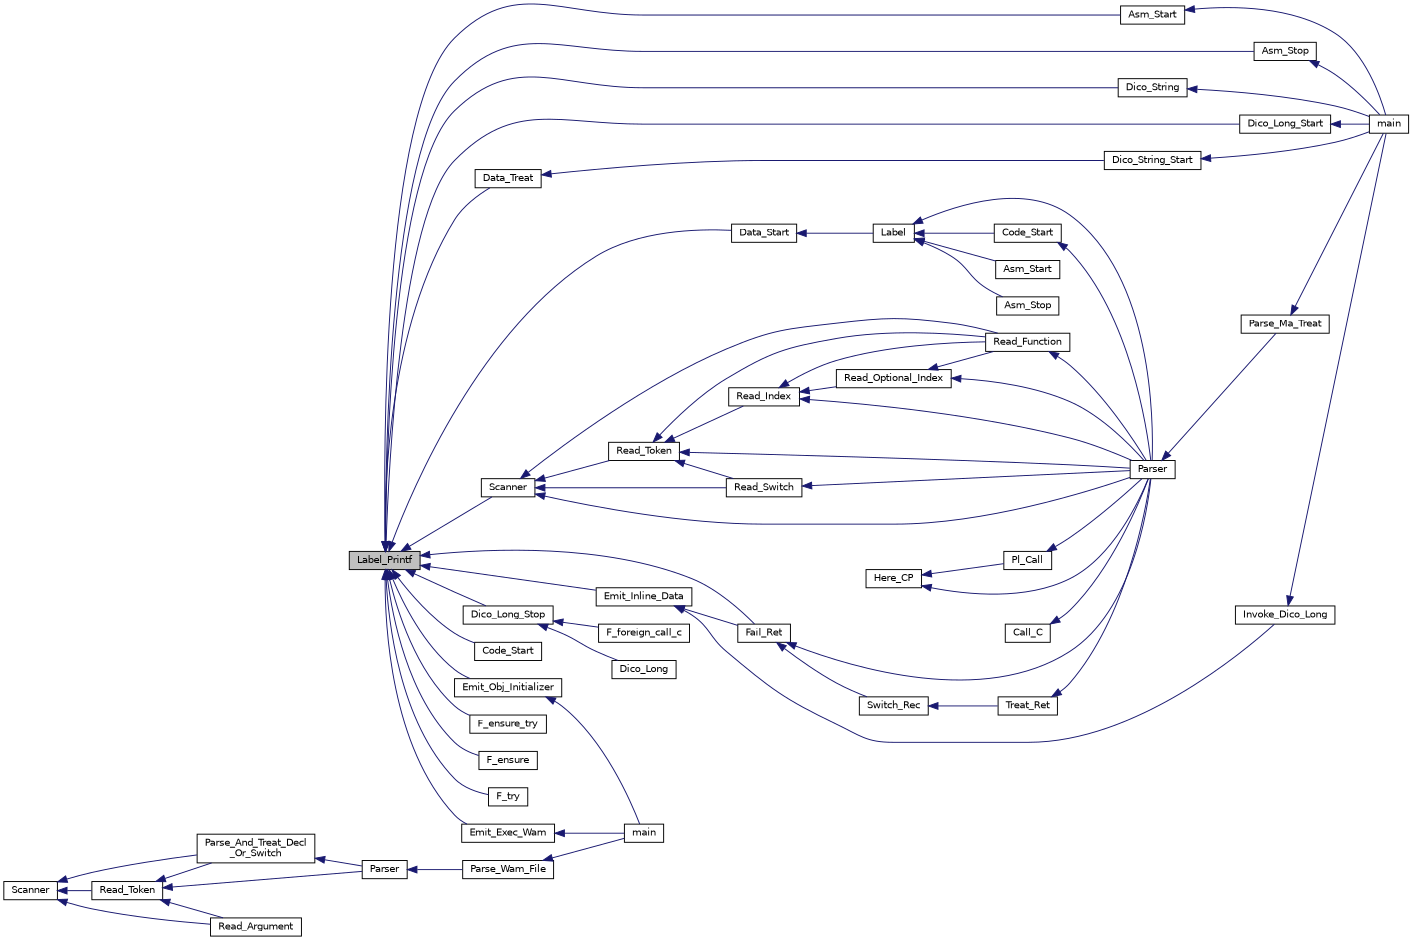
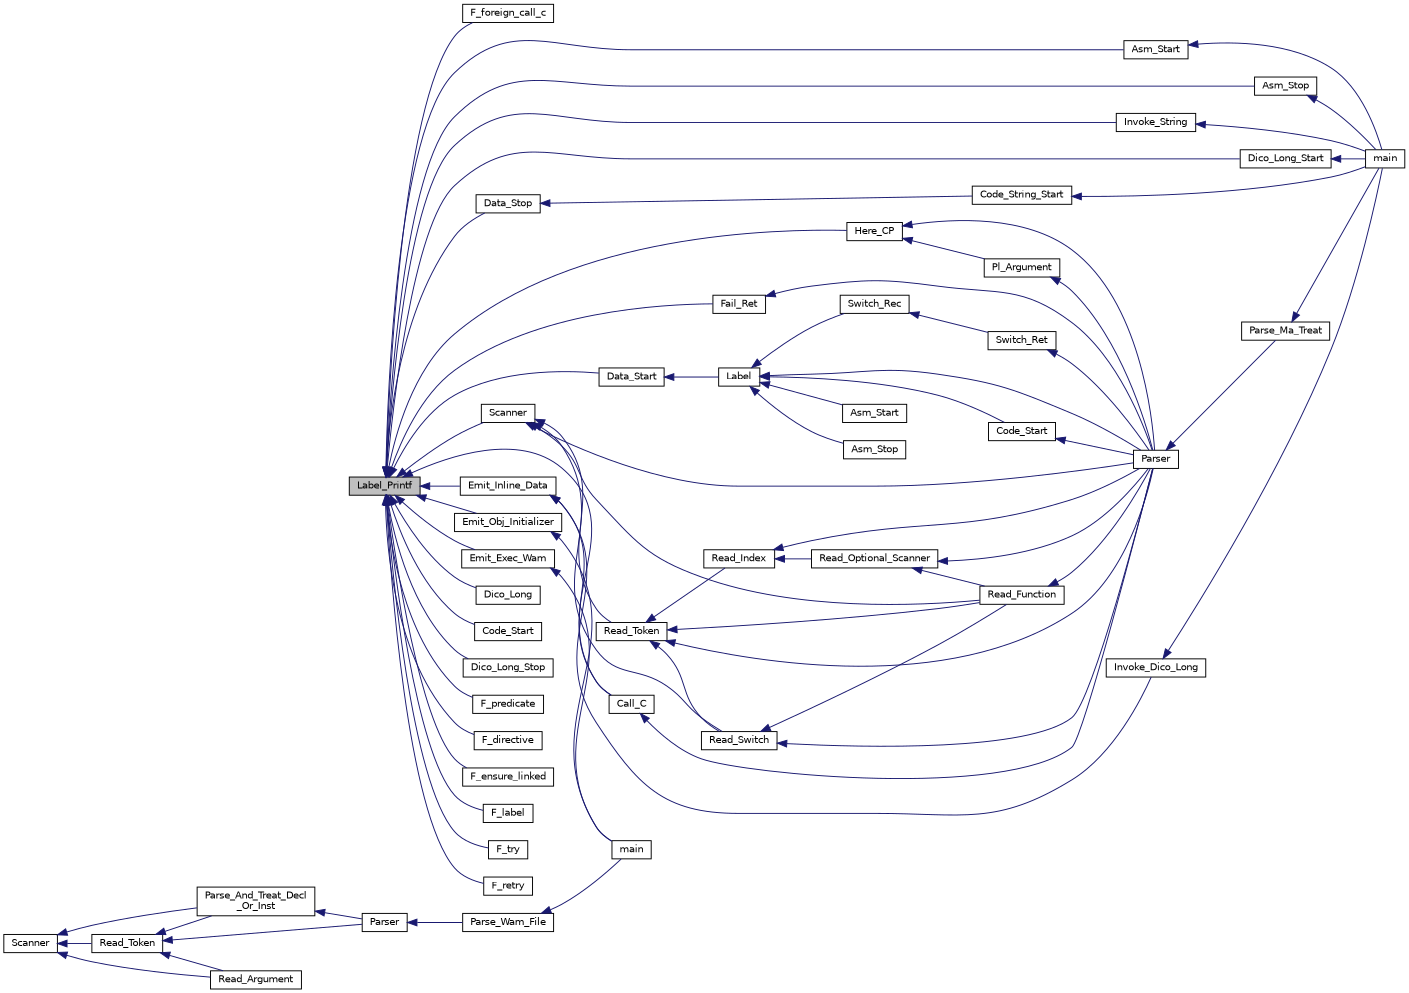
node "Dico_String": label "Dico_String" -> "Invoke_String"
node "Dico_String_Start": label "Dico_String_Start" -> "Code_String_Start"
node "Data_Treat": label "Data_Treat" -> "Data_Stop"
edge "Here_CP" -> "Label_Printf": added
edge "Read_Function" -> "Read_Index": now "Read_Function" -> "Read_Switch"
node "Read_Optional_Index": label "Read_Optional_Index" -> "Read_Optional_Scanner"
edge "Call_C" -> "Label_Printf": added
node "Pl_Call": label "Pl_Call" -> "Pl_Argument"
edge "Fail_Ret" -> "Emit_Inline_Data": now "Call_C" -> "Emit_Inline_Data"
edge "F_foreign_call_c" -> "Dico_Long_Stop": now "F_foreign_call_c" -> "Label_Printf"
edge "Dico_Long" -> "Dico_Long_Stop": now "Dico_Long" -> "Label_Printf"
edge "Switch_Rec" -> "Fail_Ret": now "Switch_Rec" -> "Label"
node "F_predicate": added
node "Treat_Ret": label "Treat_Ret" -> "Switch_Ret"
node "F_ensure_try": label "F_ensure_try" -> "F_ensure_linked"
node "F_directive": added
node "F_ensure": label "F_ensure" -> "F_label"
node "Parse_And_Treat_Decl _Or_Switch": label "Parse_And_Treat_Decl _Or_Switch" -> "Parse_And_Treat_Decl _Or_Inst"
node "F_retry": added
